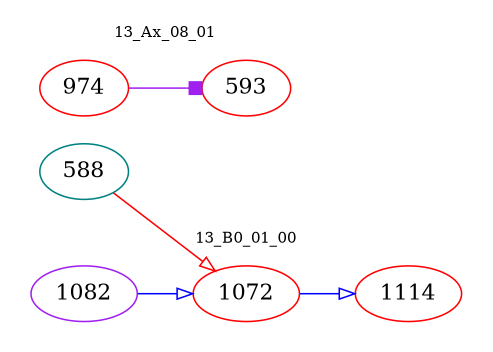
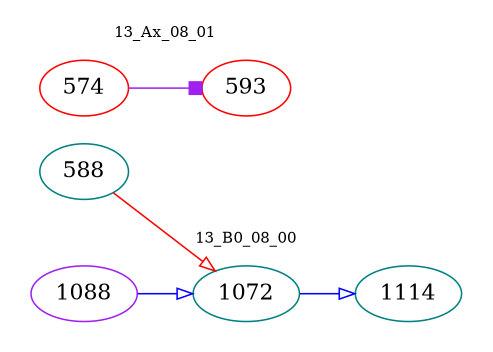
node "974": label "974" -> "574"
cluster "13_B0_01_00": label "13_B0_01_00" -> "13_B0_08_00"
node "1082": label "1082" -> "1088"
node "1072": color red -> teal
node "1114": color red -> teal
